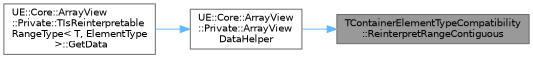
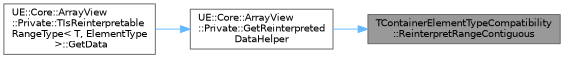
node "UE::Core::ArrayView ::Private::ArrayView DataHelper": label "UE::Core::ArrayView ::Private::ArrayView DataHelper" -> "UE::Core::ArrayView ::Private::GetReinterpreted DataHelper"
